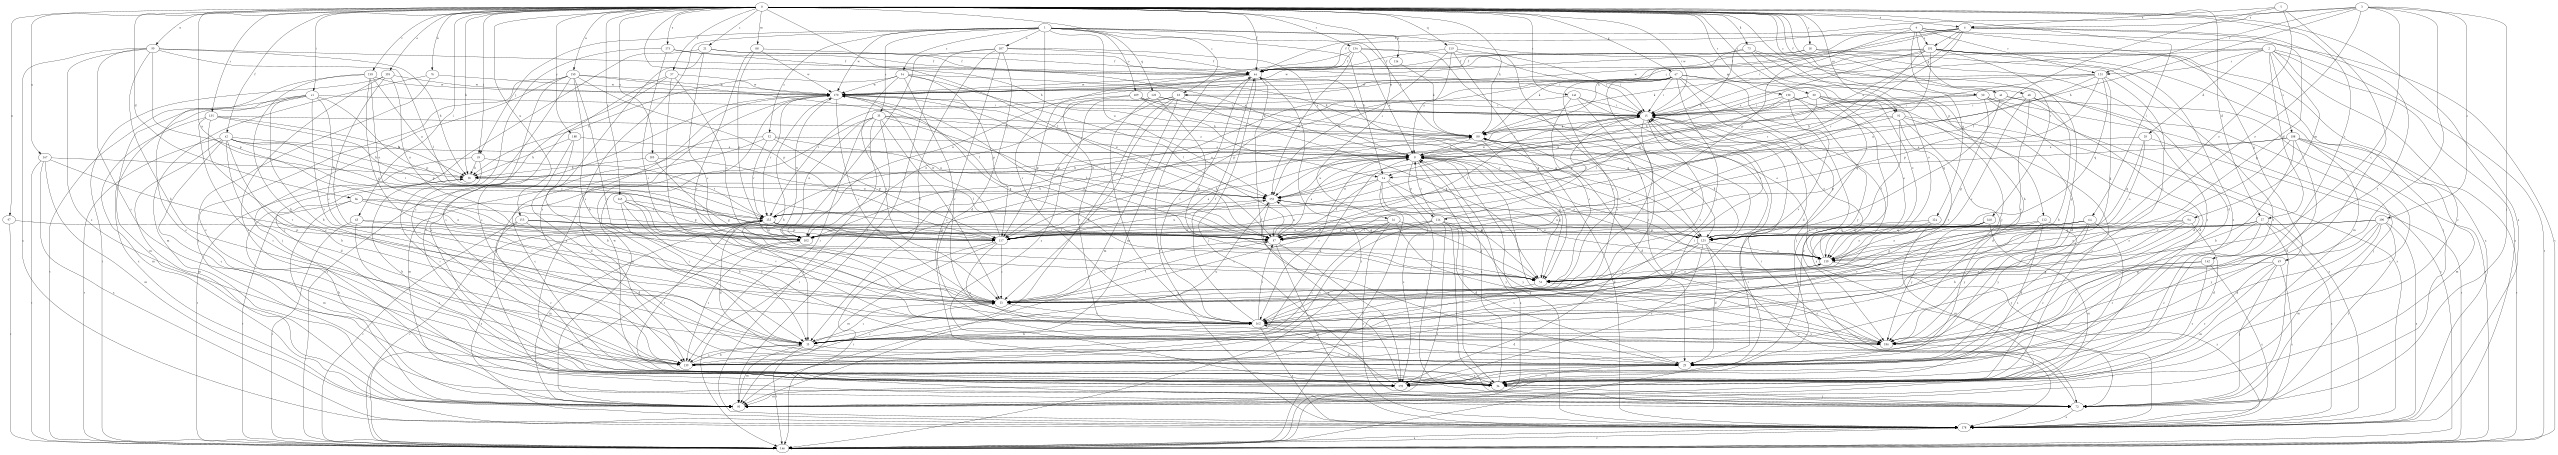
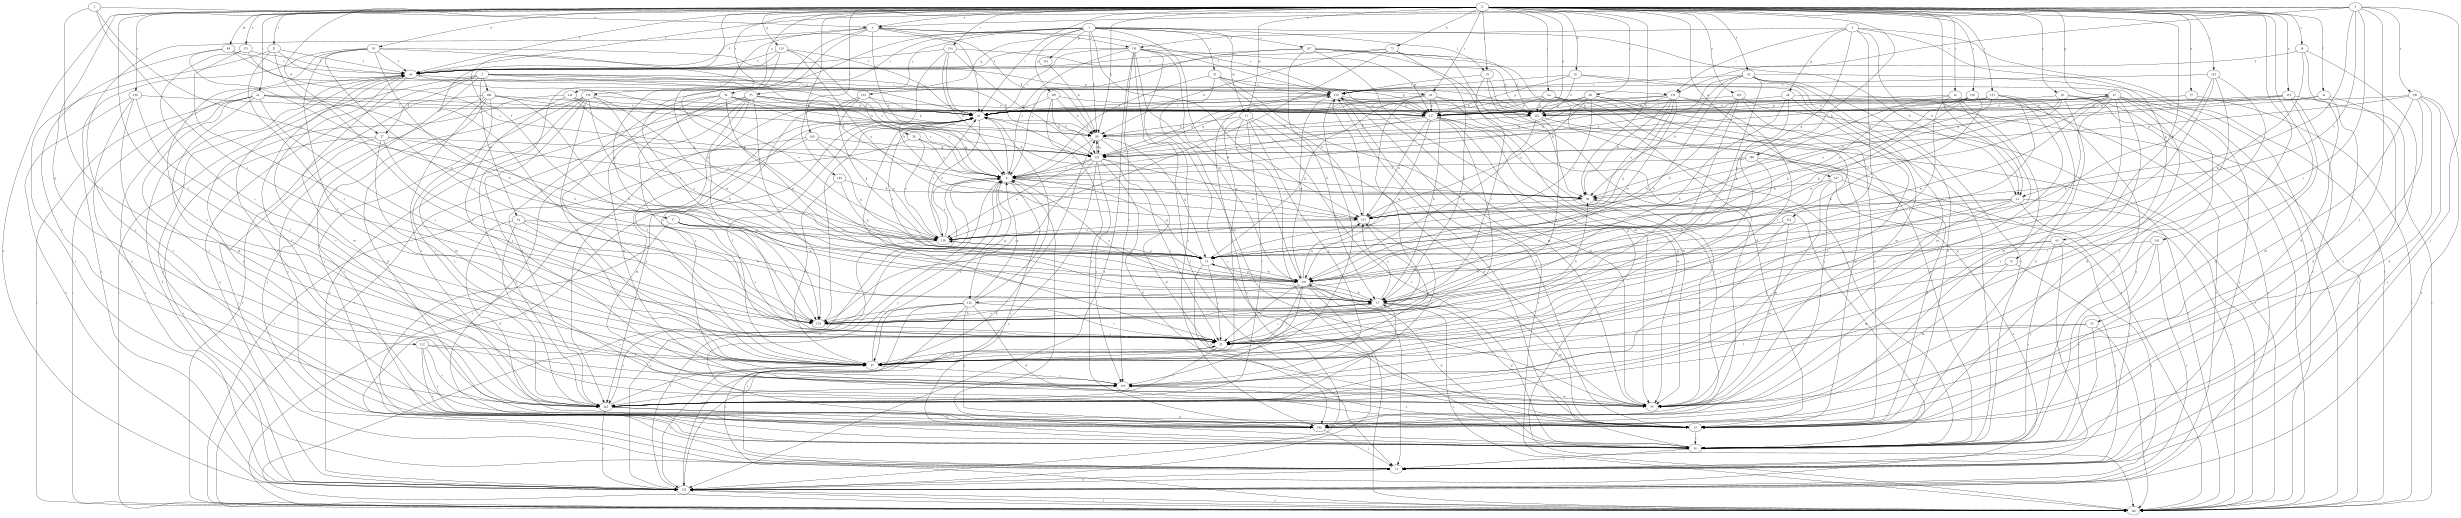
edge "44" -> "170": removed, label "w"
